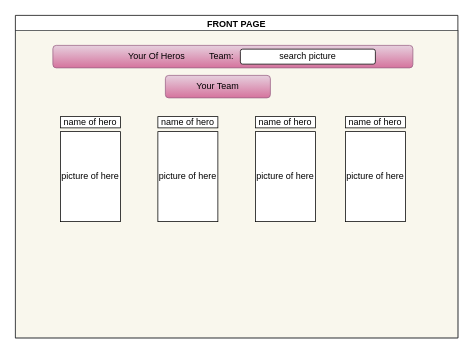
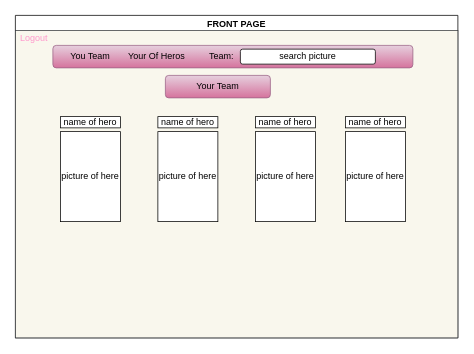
node "Logout": added
node "You Team": added
